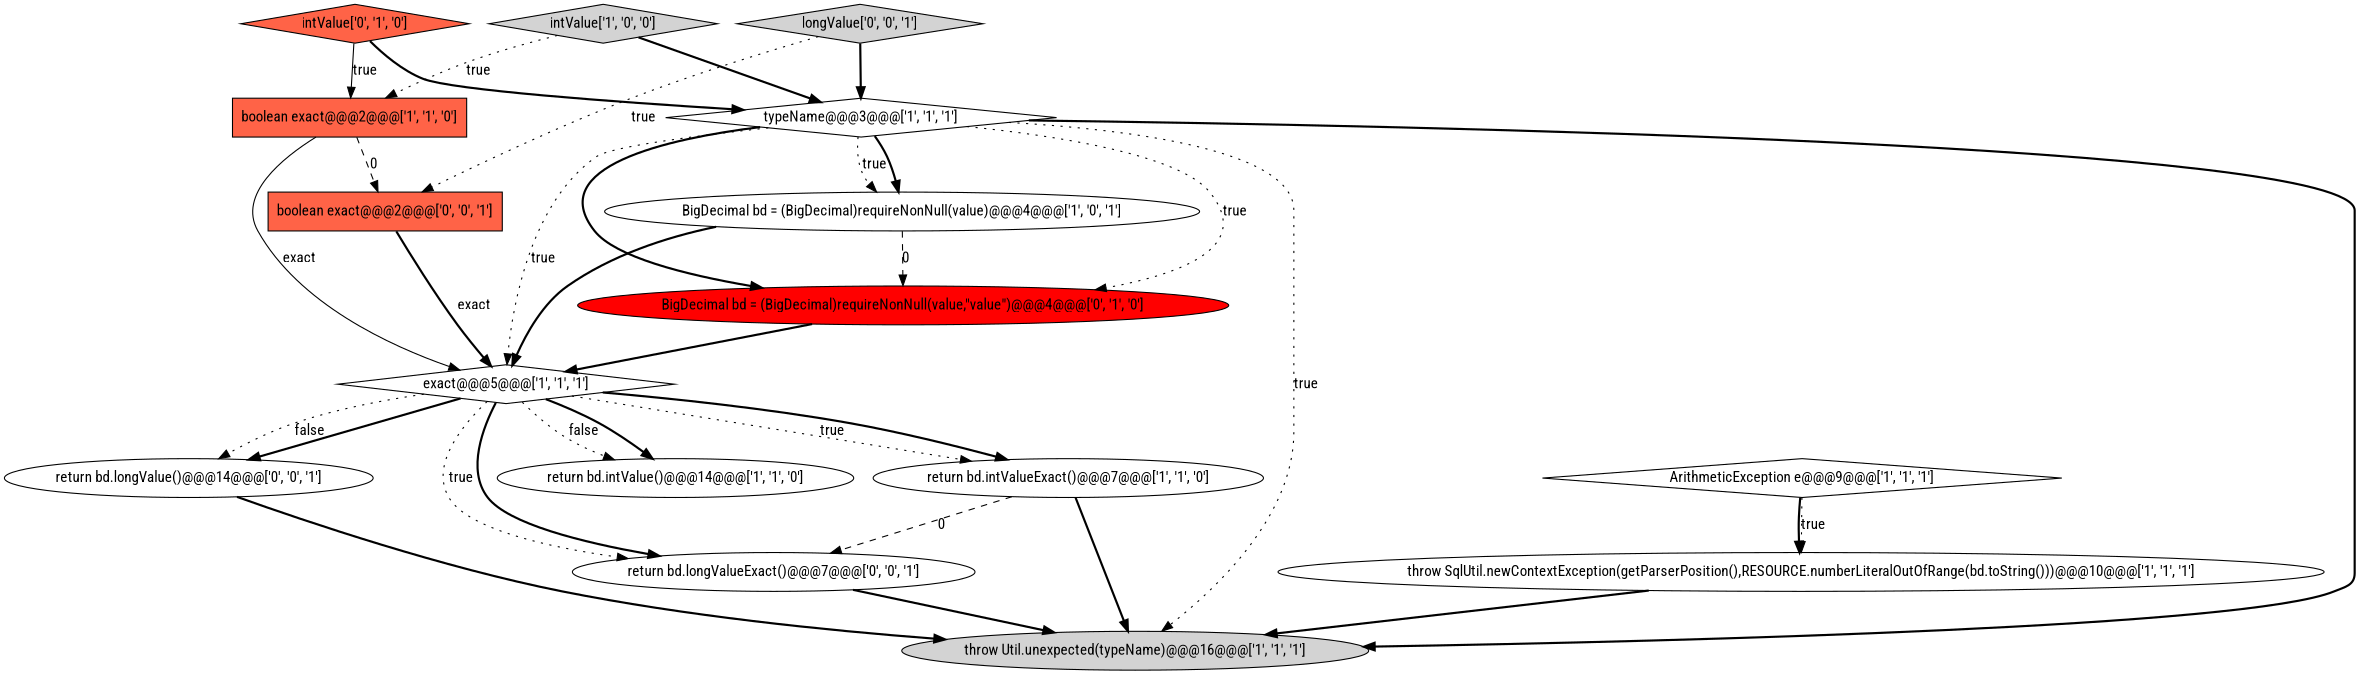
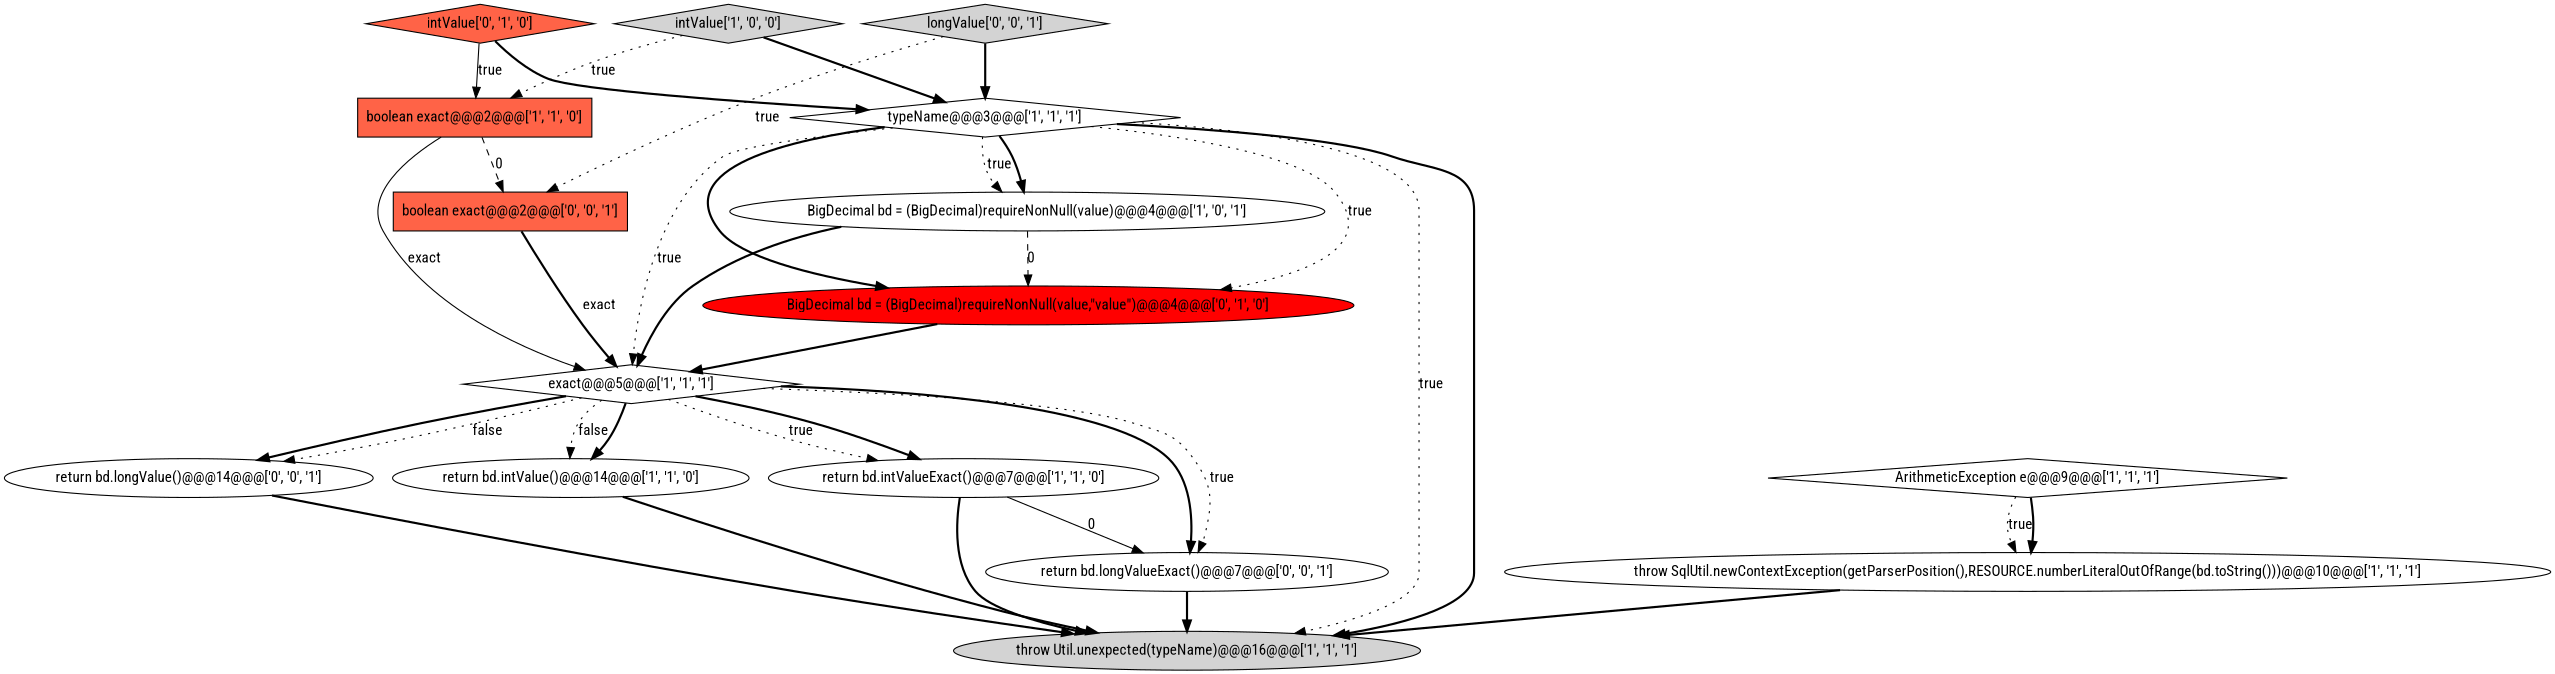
edge "return bd.intValueExact()@@@7@@@['1', '1', '0']" -> "return bd.longValueExact()@@@7@@@['0', '0', '1']": style dashed -> solid
edge "return bd.intValue()@@@14@@@['1', '1', '0']" -> "throw Util.unexpected(typeName)@@@16@@@['1', '1', '1']": added
